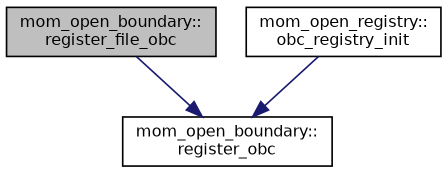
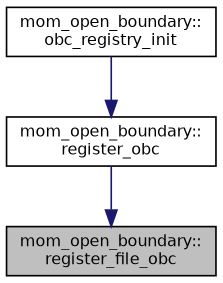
node "mom_open_registry:: obc_registry_init": label "mom_open_registry:: obc_registry_init" -> "mom_open_boundary:: obc_registry_init"
edge "mom_open_boundary:: register_file_obc" -> "mom_open_boundary:: register_obc": reversed
